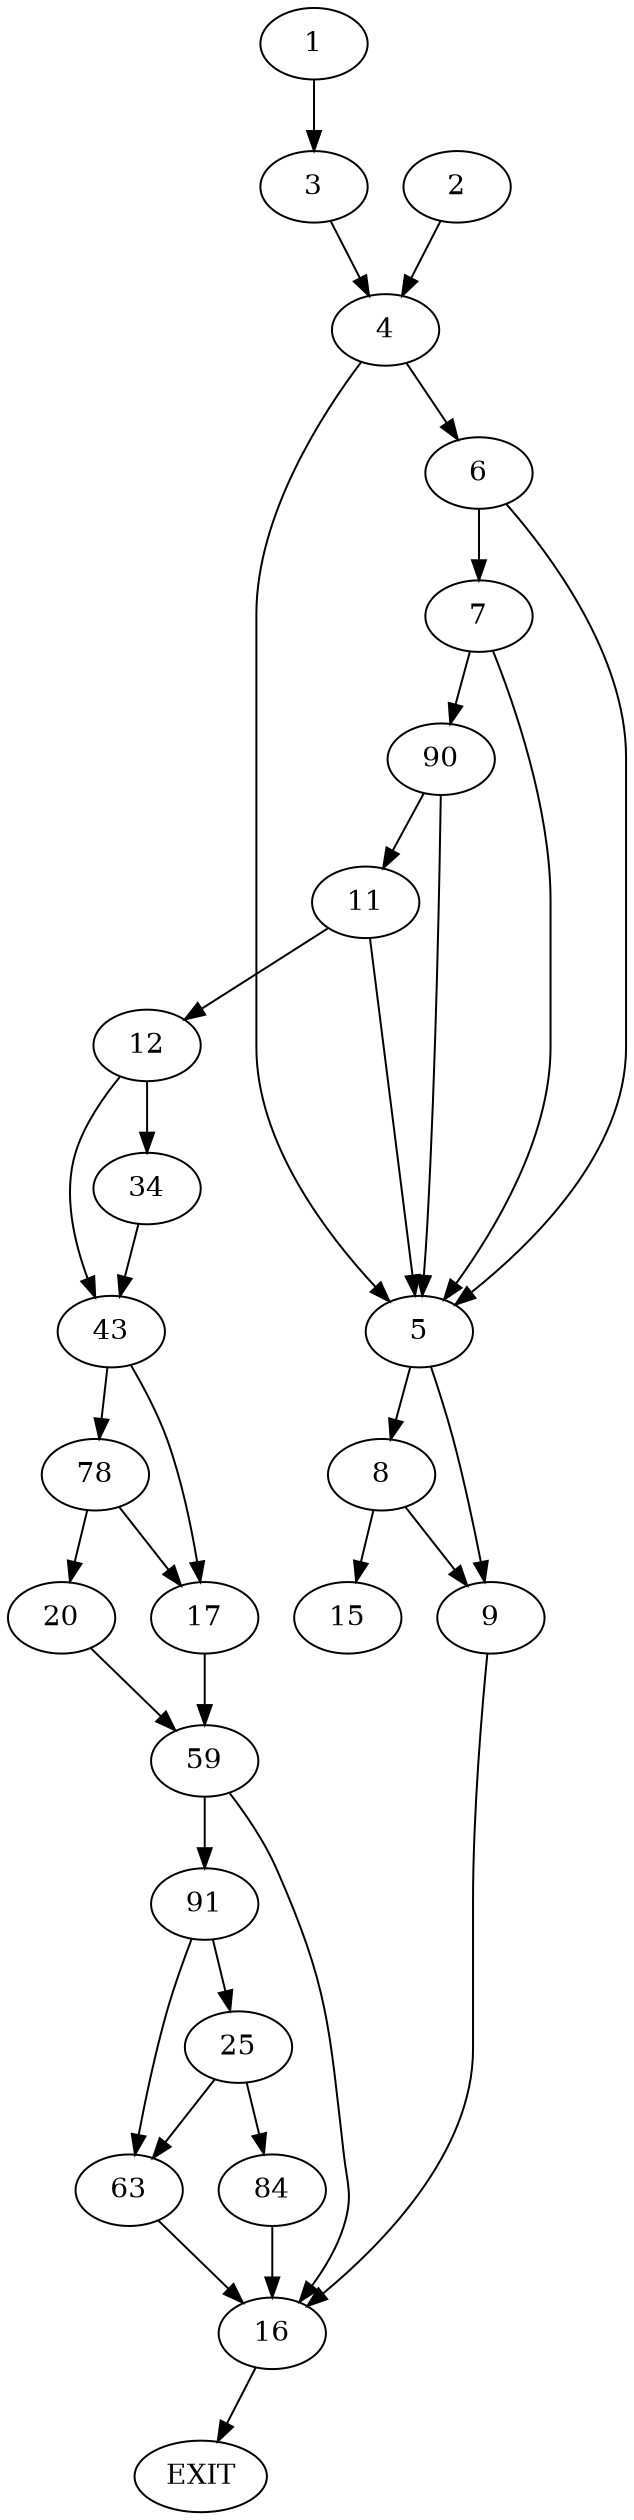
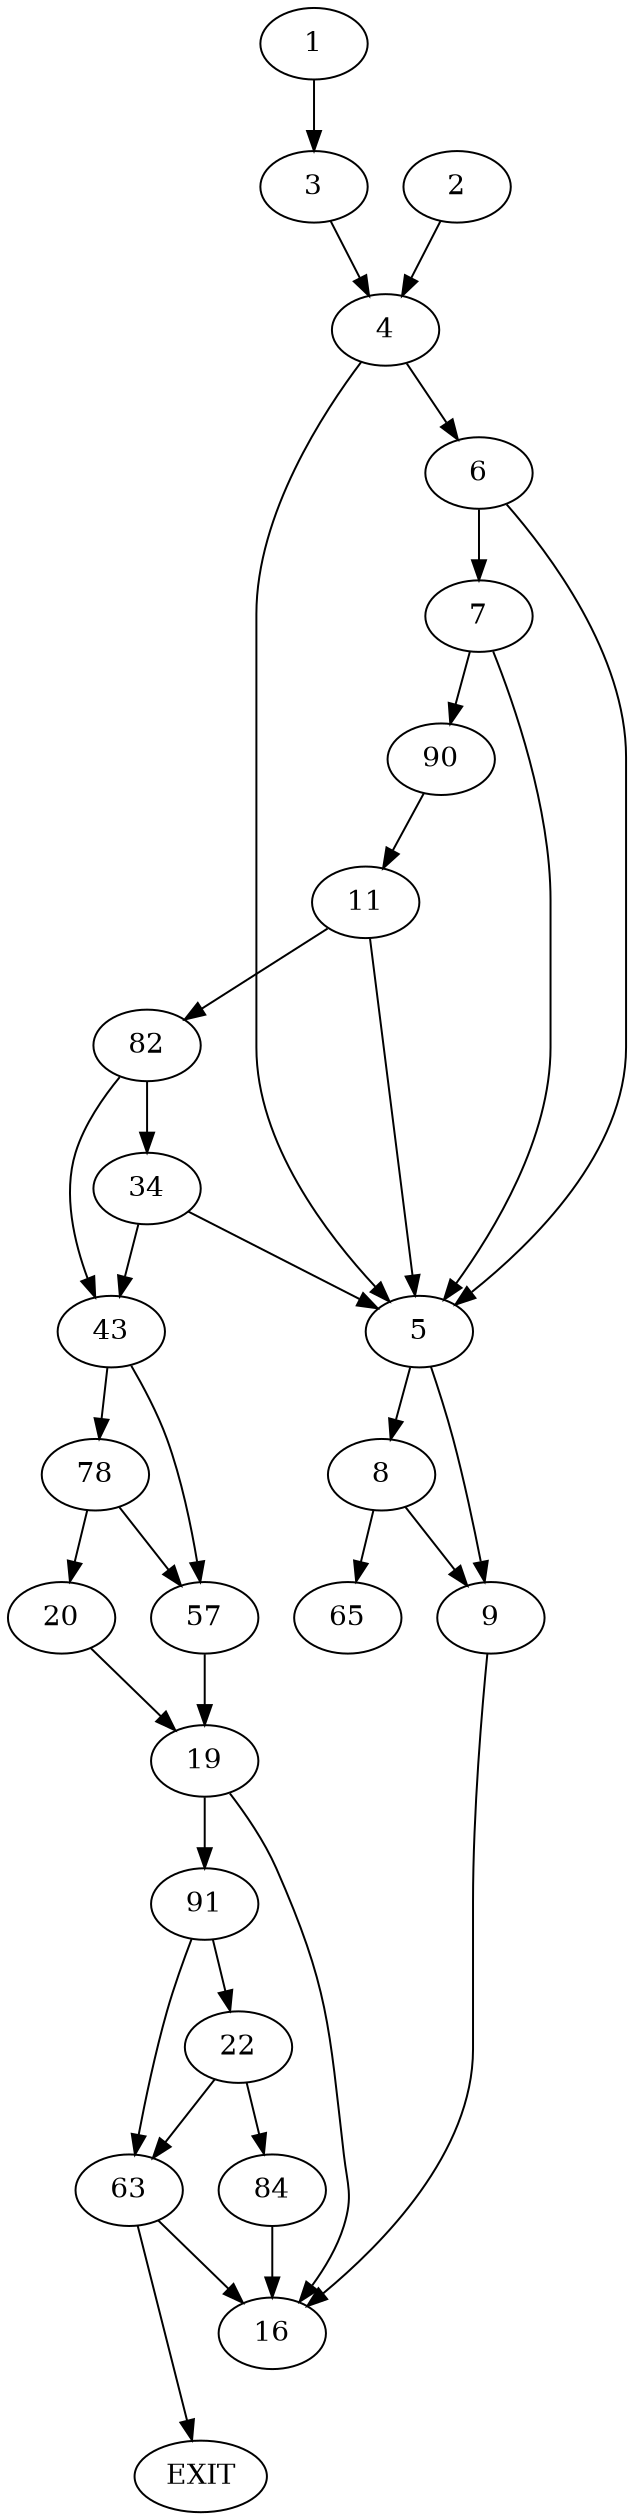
edge "90" -> "5": now "34" -> "5"
node "12": label "12" -> "82"
node "17": label "17" -> "57"
node "15": label "15" -> "65"
node "59": label "59" -> "19"
node "25": label "25" -> "22"
edge "16" -> "EXIT": now "63" -> "EXIT"
